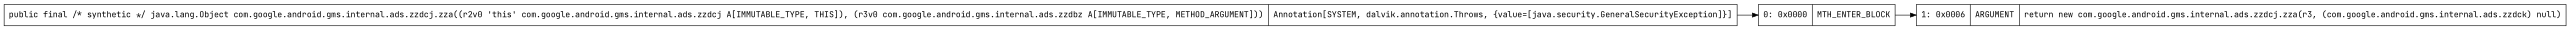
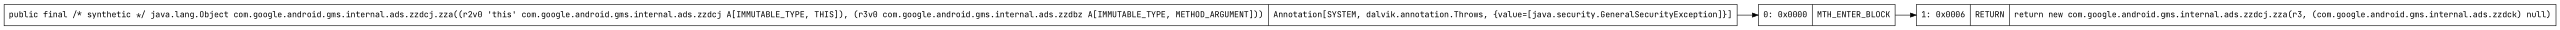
node "1: 0x0006": text "ARGUMENT" -> "RETURN"
